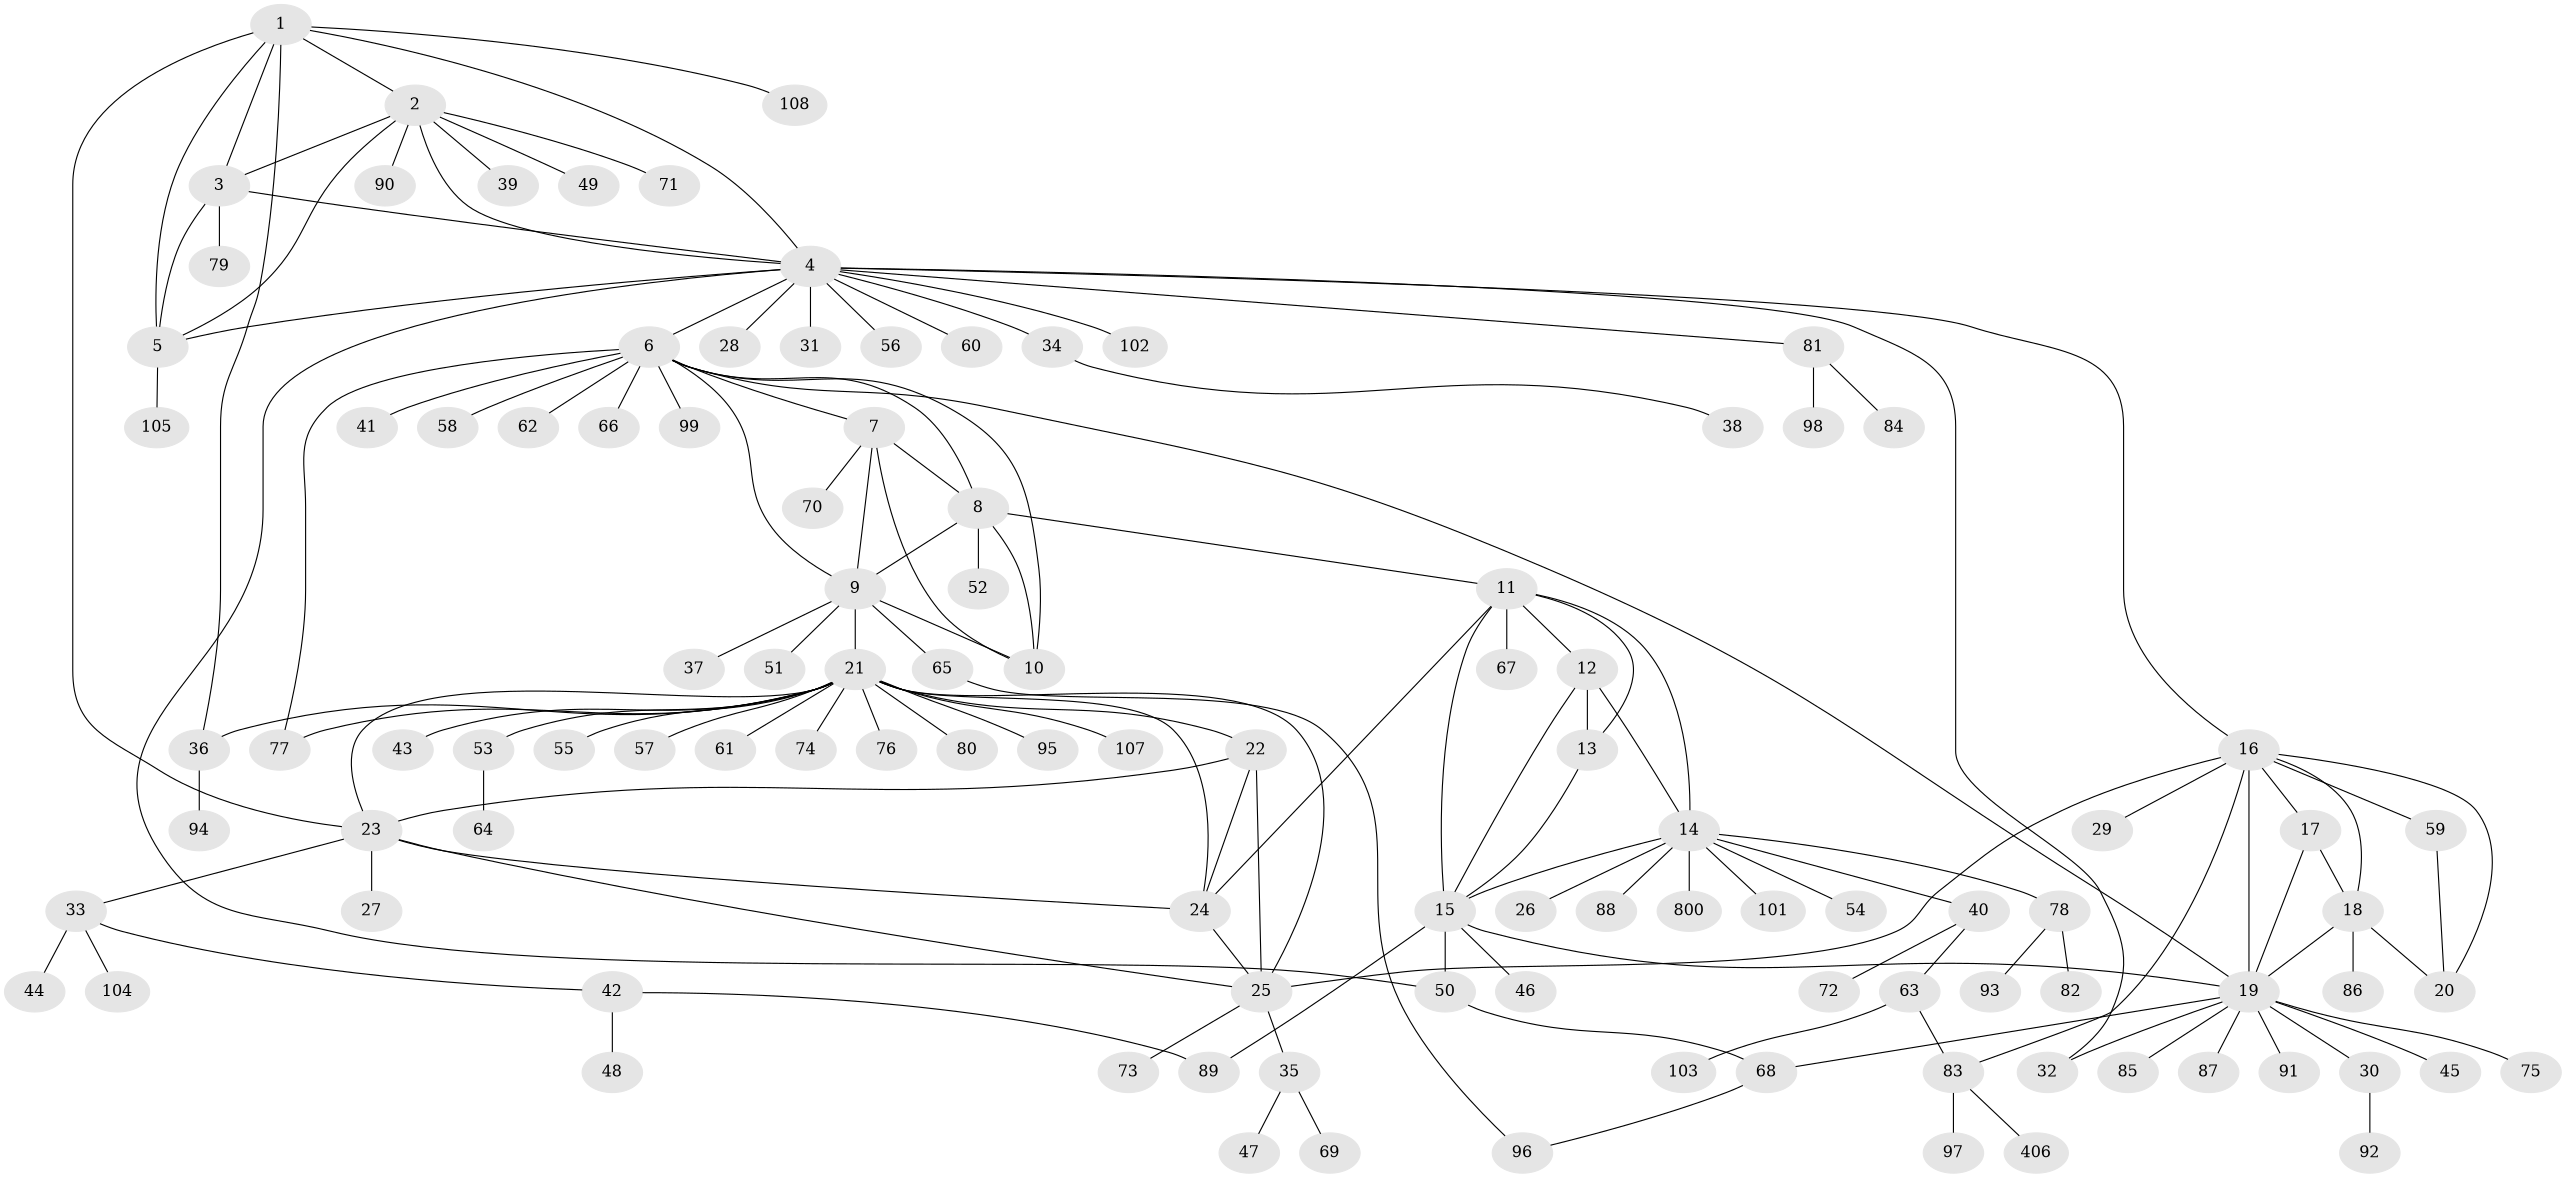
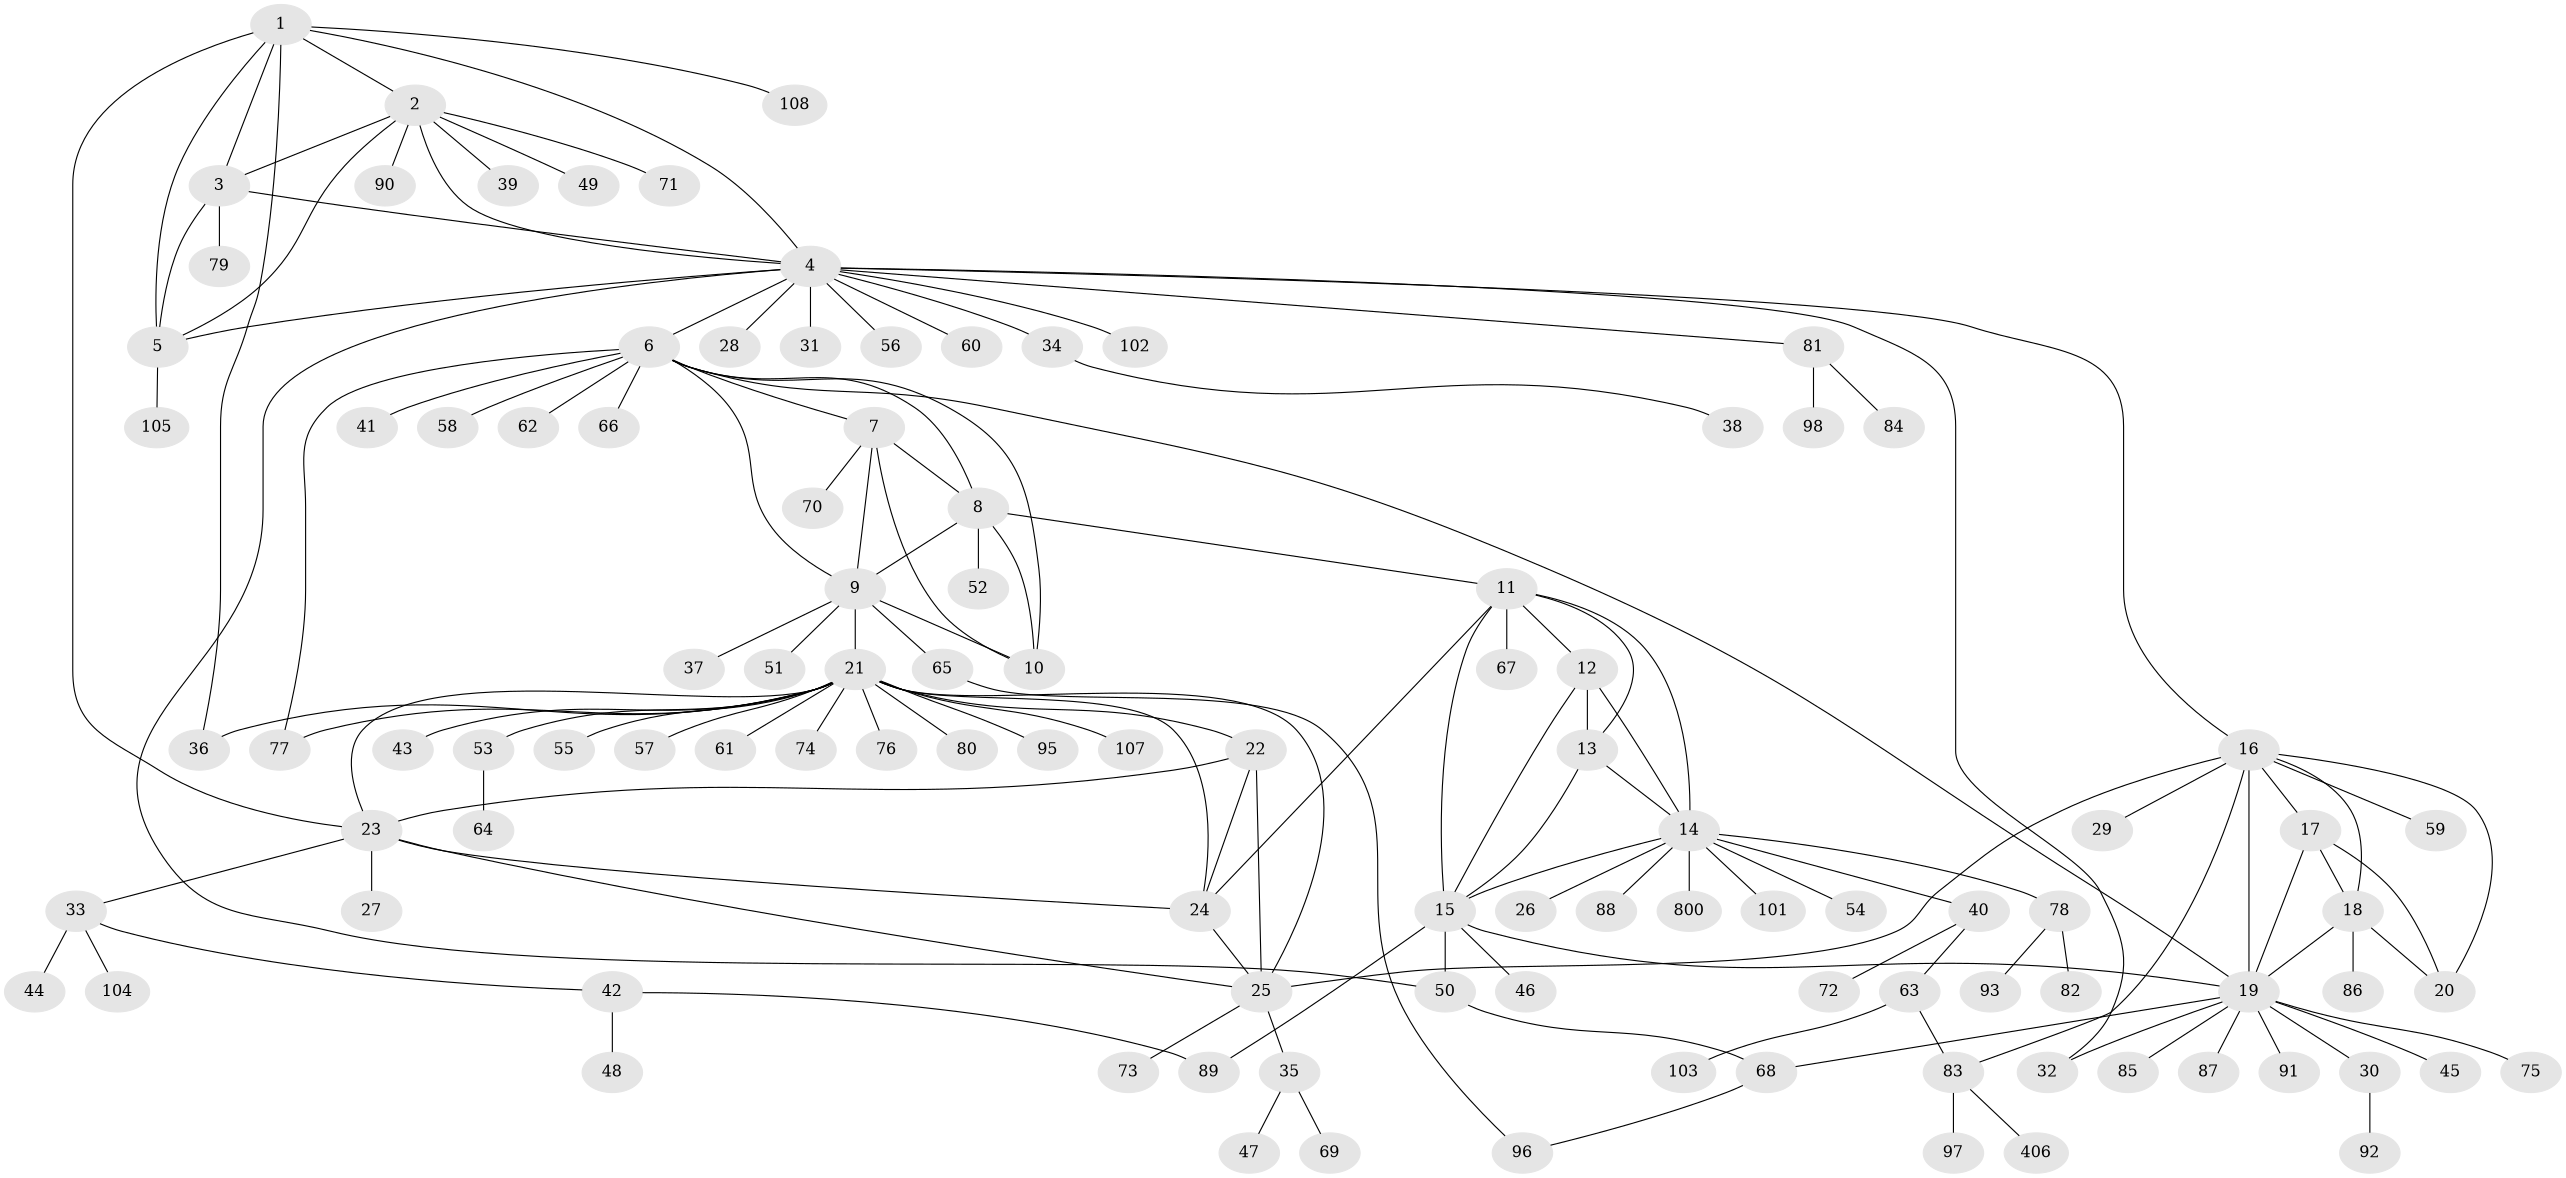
node "99": removed
edge "13" -- "14": added
node "94": removed
edge "59" -- "20": now "17" -- "20"
